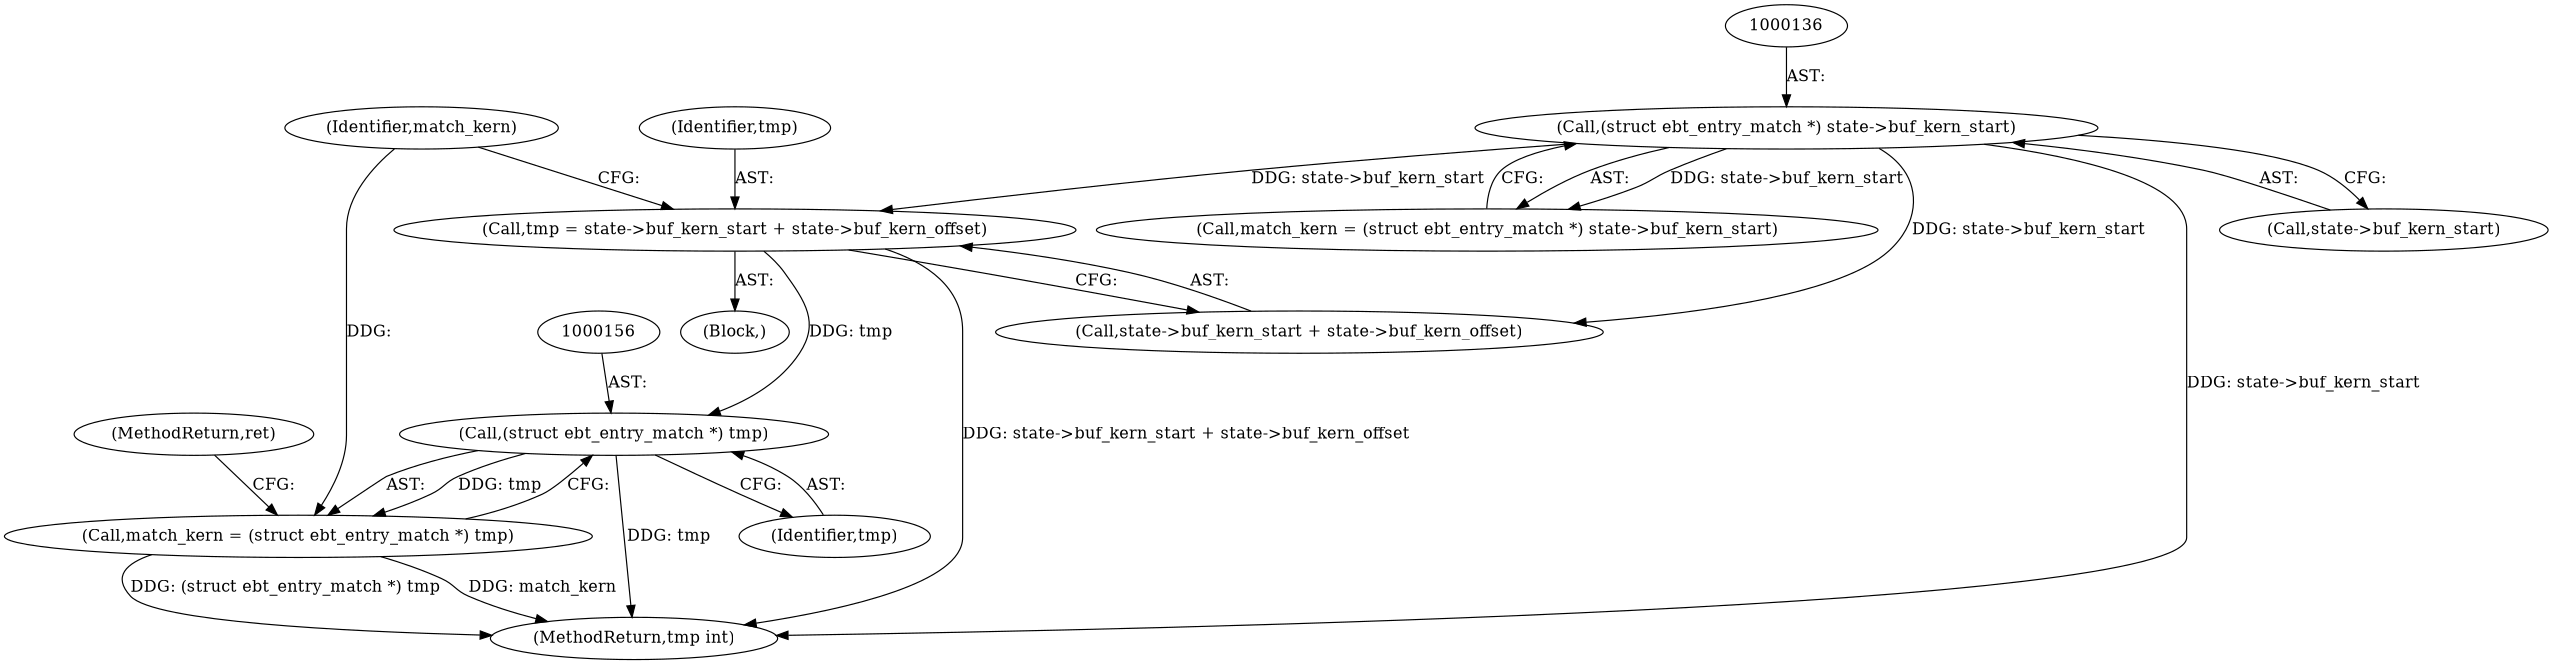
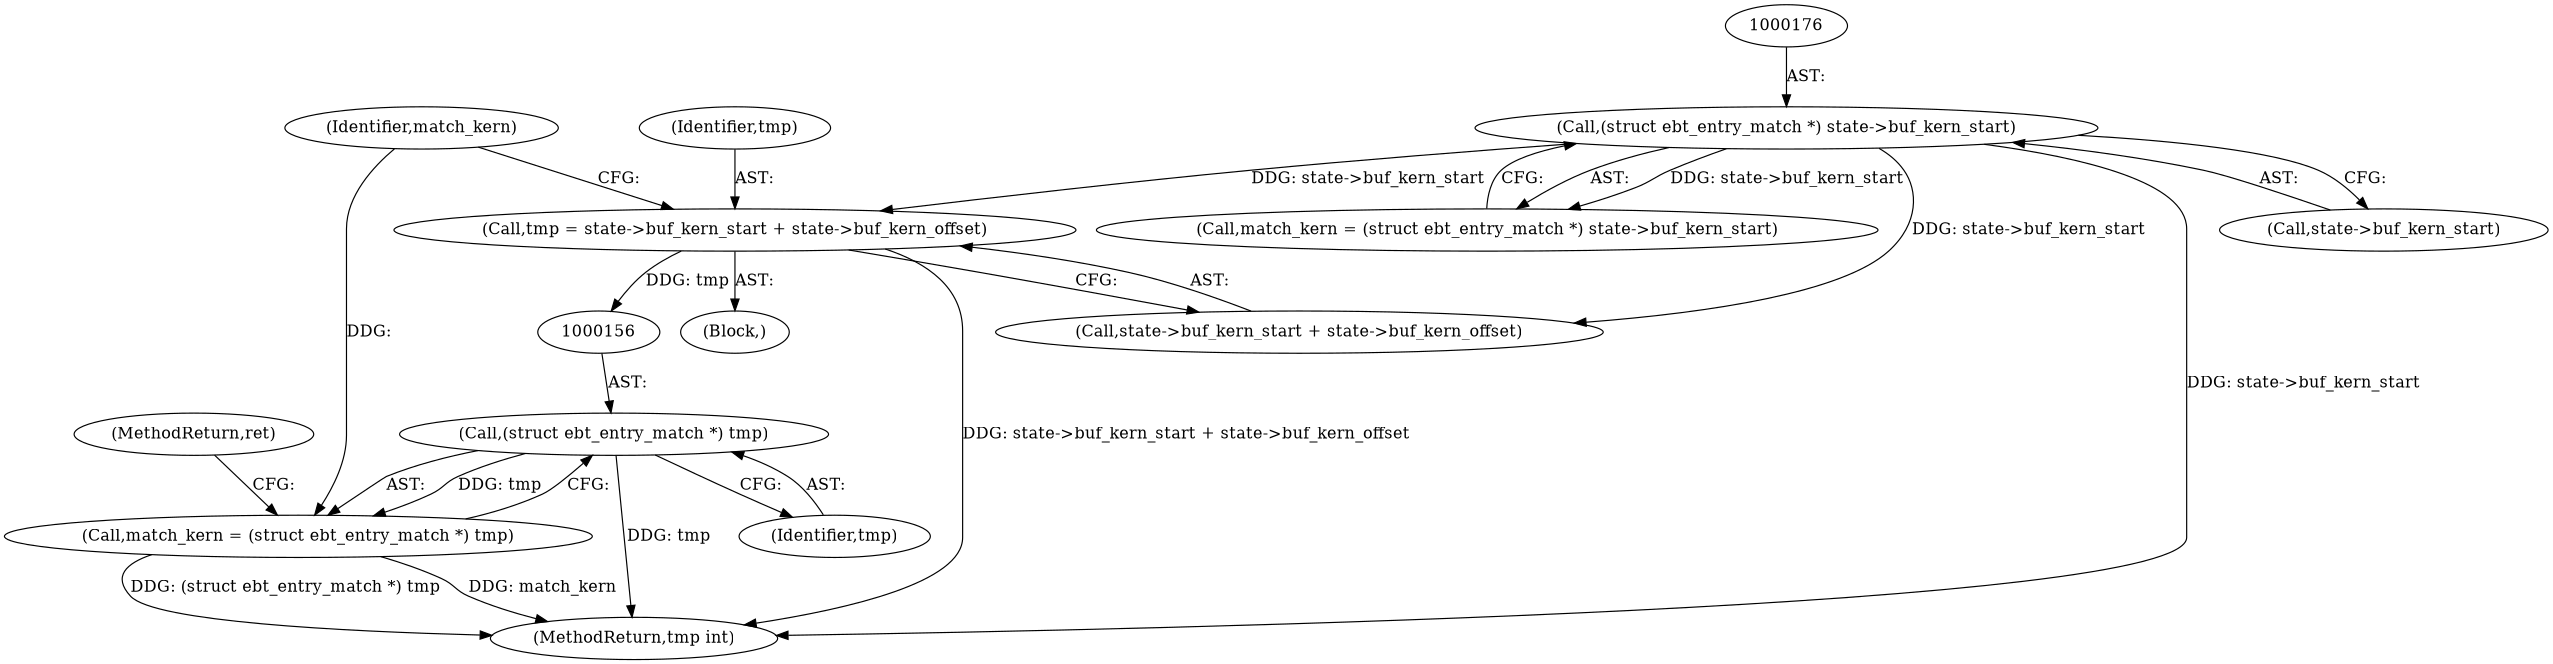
node "1000136": label "1000136" -> "1000176"
edge "(Call,tmp = state->buf_kern_start + state->buf_kern_offset)" -> "(Call,(struct ebt_entry_match *) tmp)": now "(Call,tmp = state->buf_kern_start + state->buf_kern_offset)" -> "1000156"
